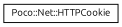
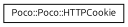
node "Poco::Net::HTTPCookie": label "Poco::Net::HTTPCookie" -> "Poco::Poco::HTTPCookie"
